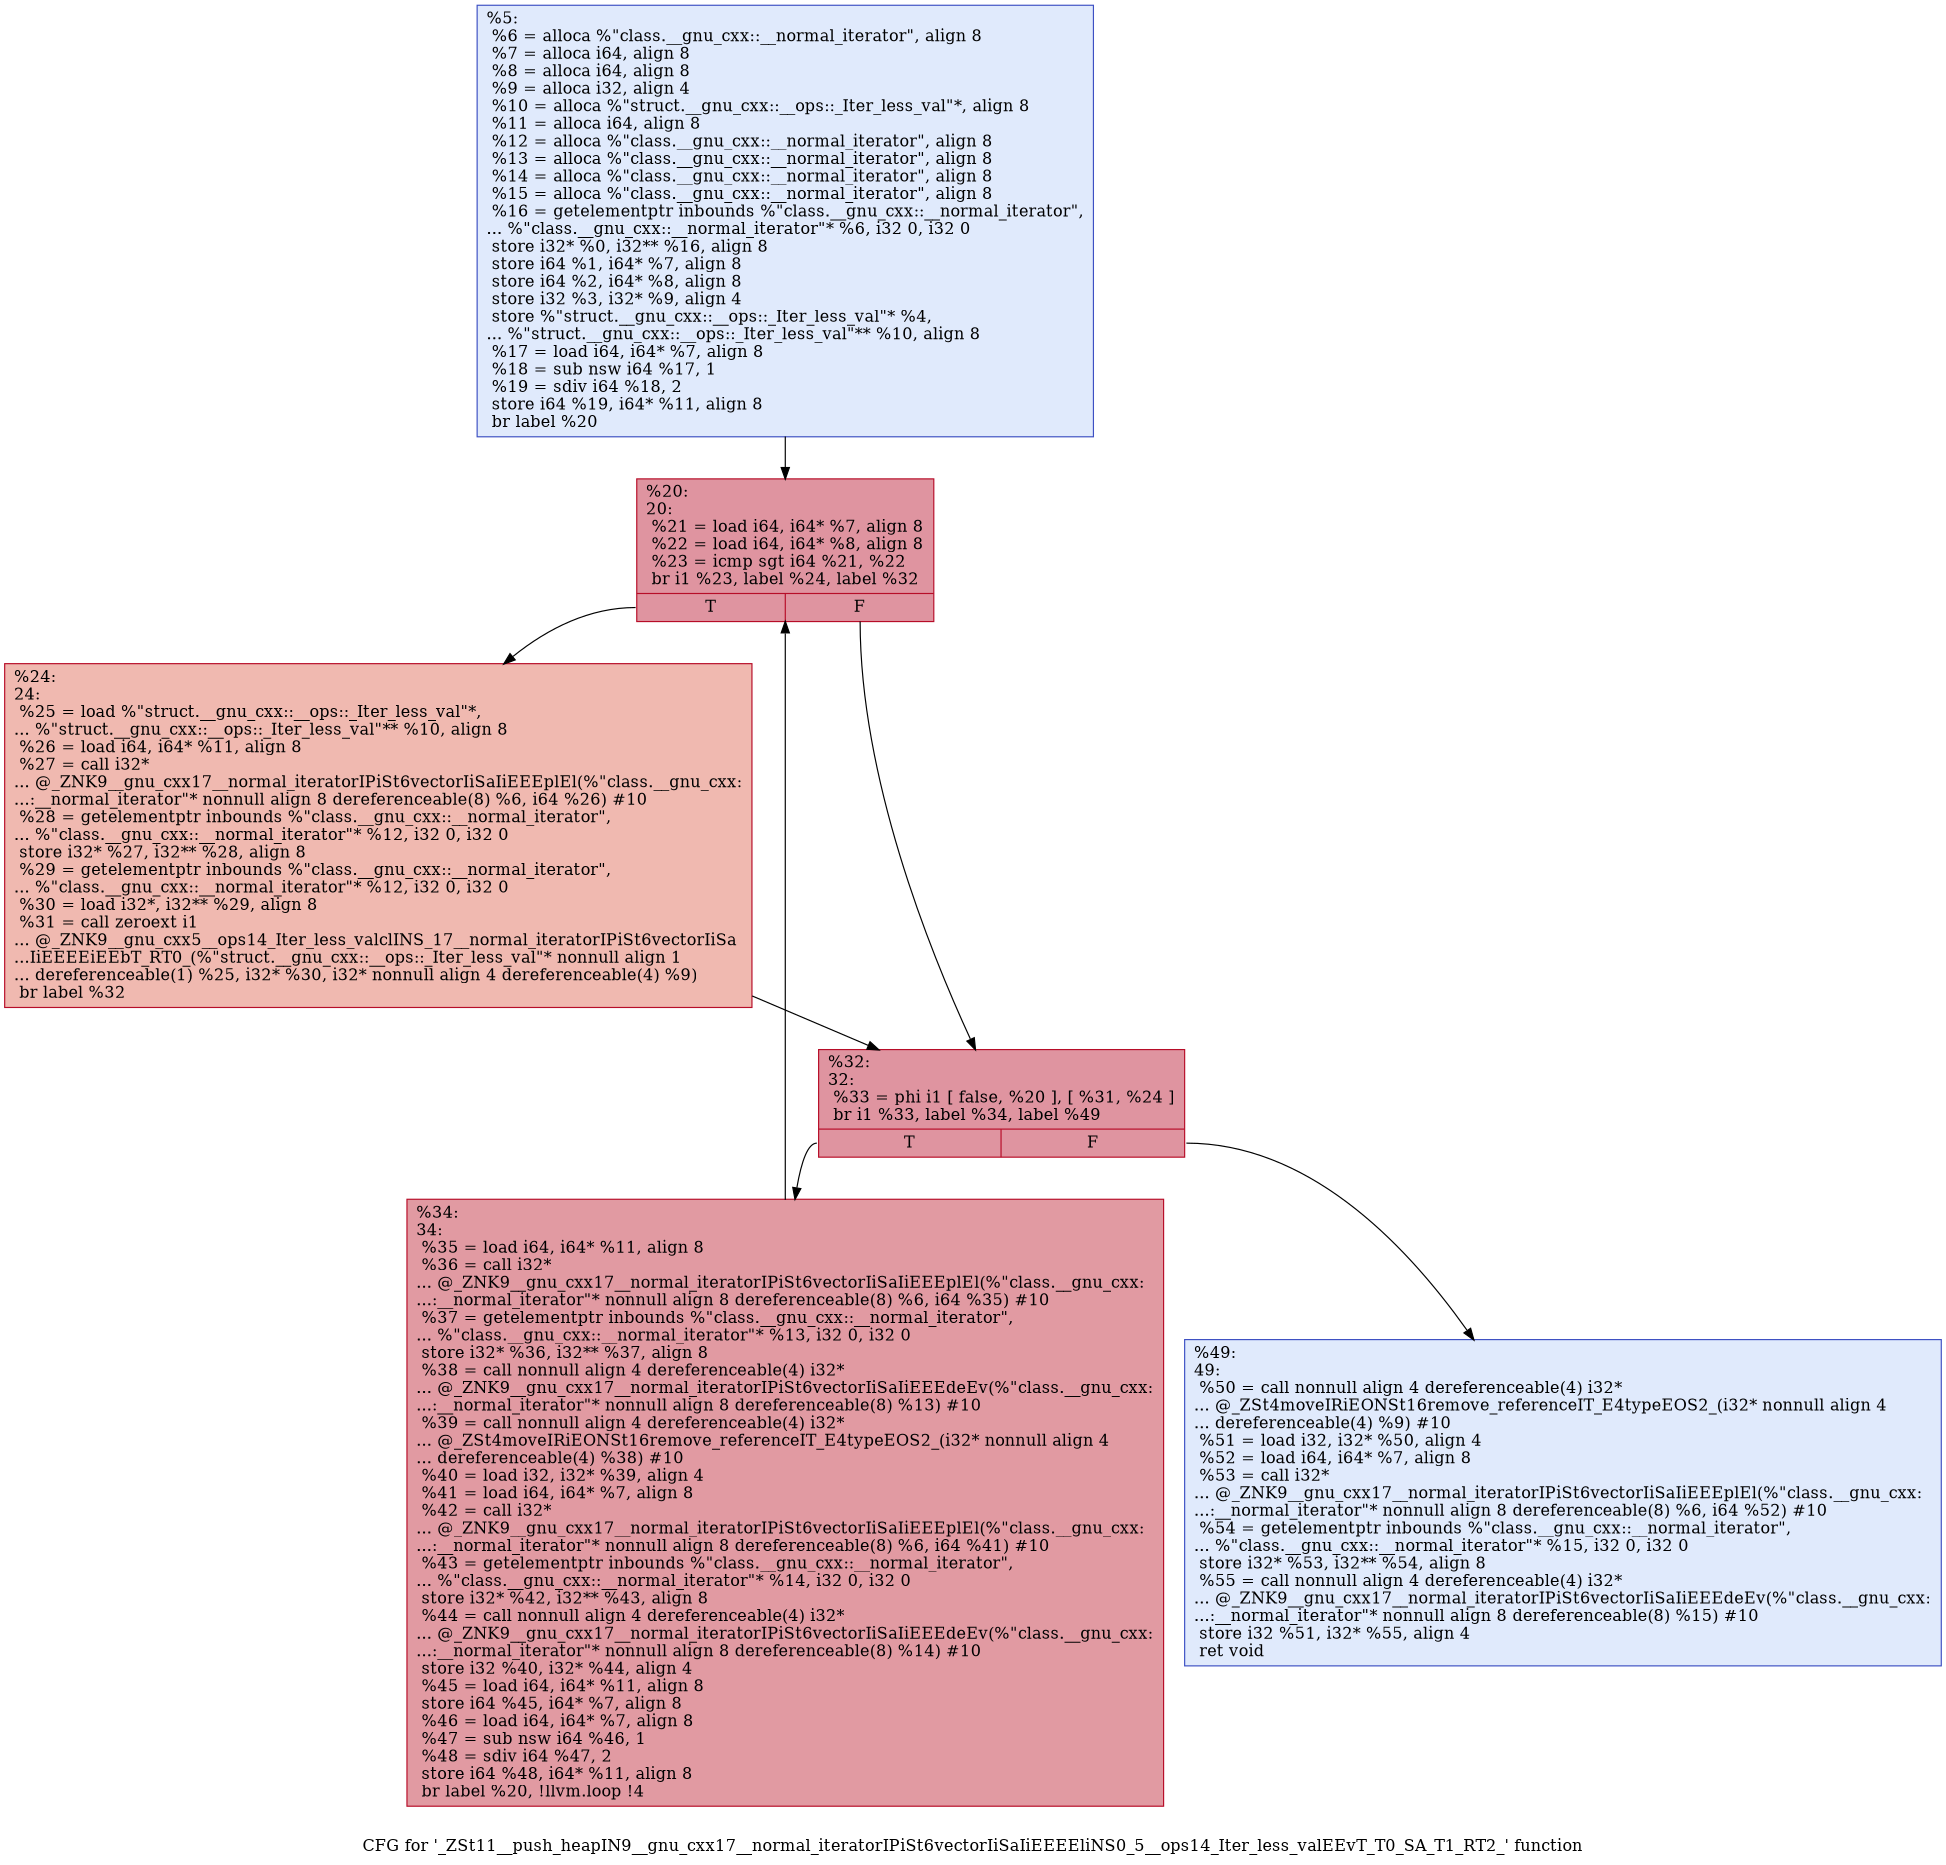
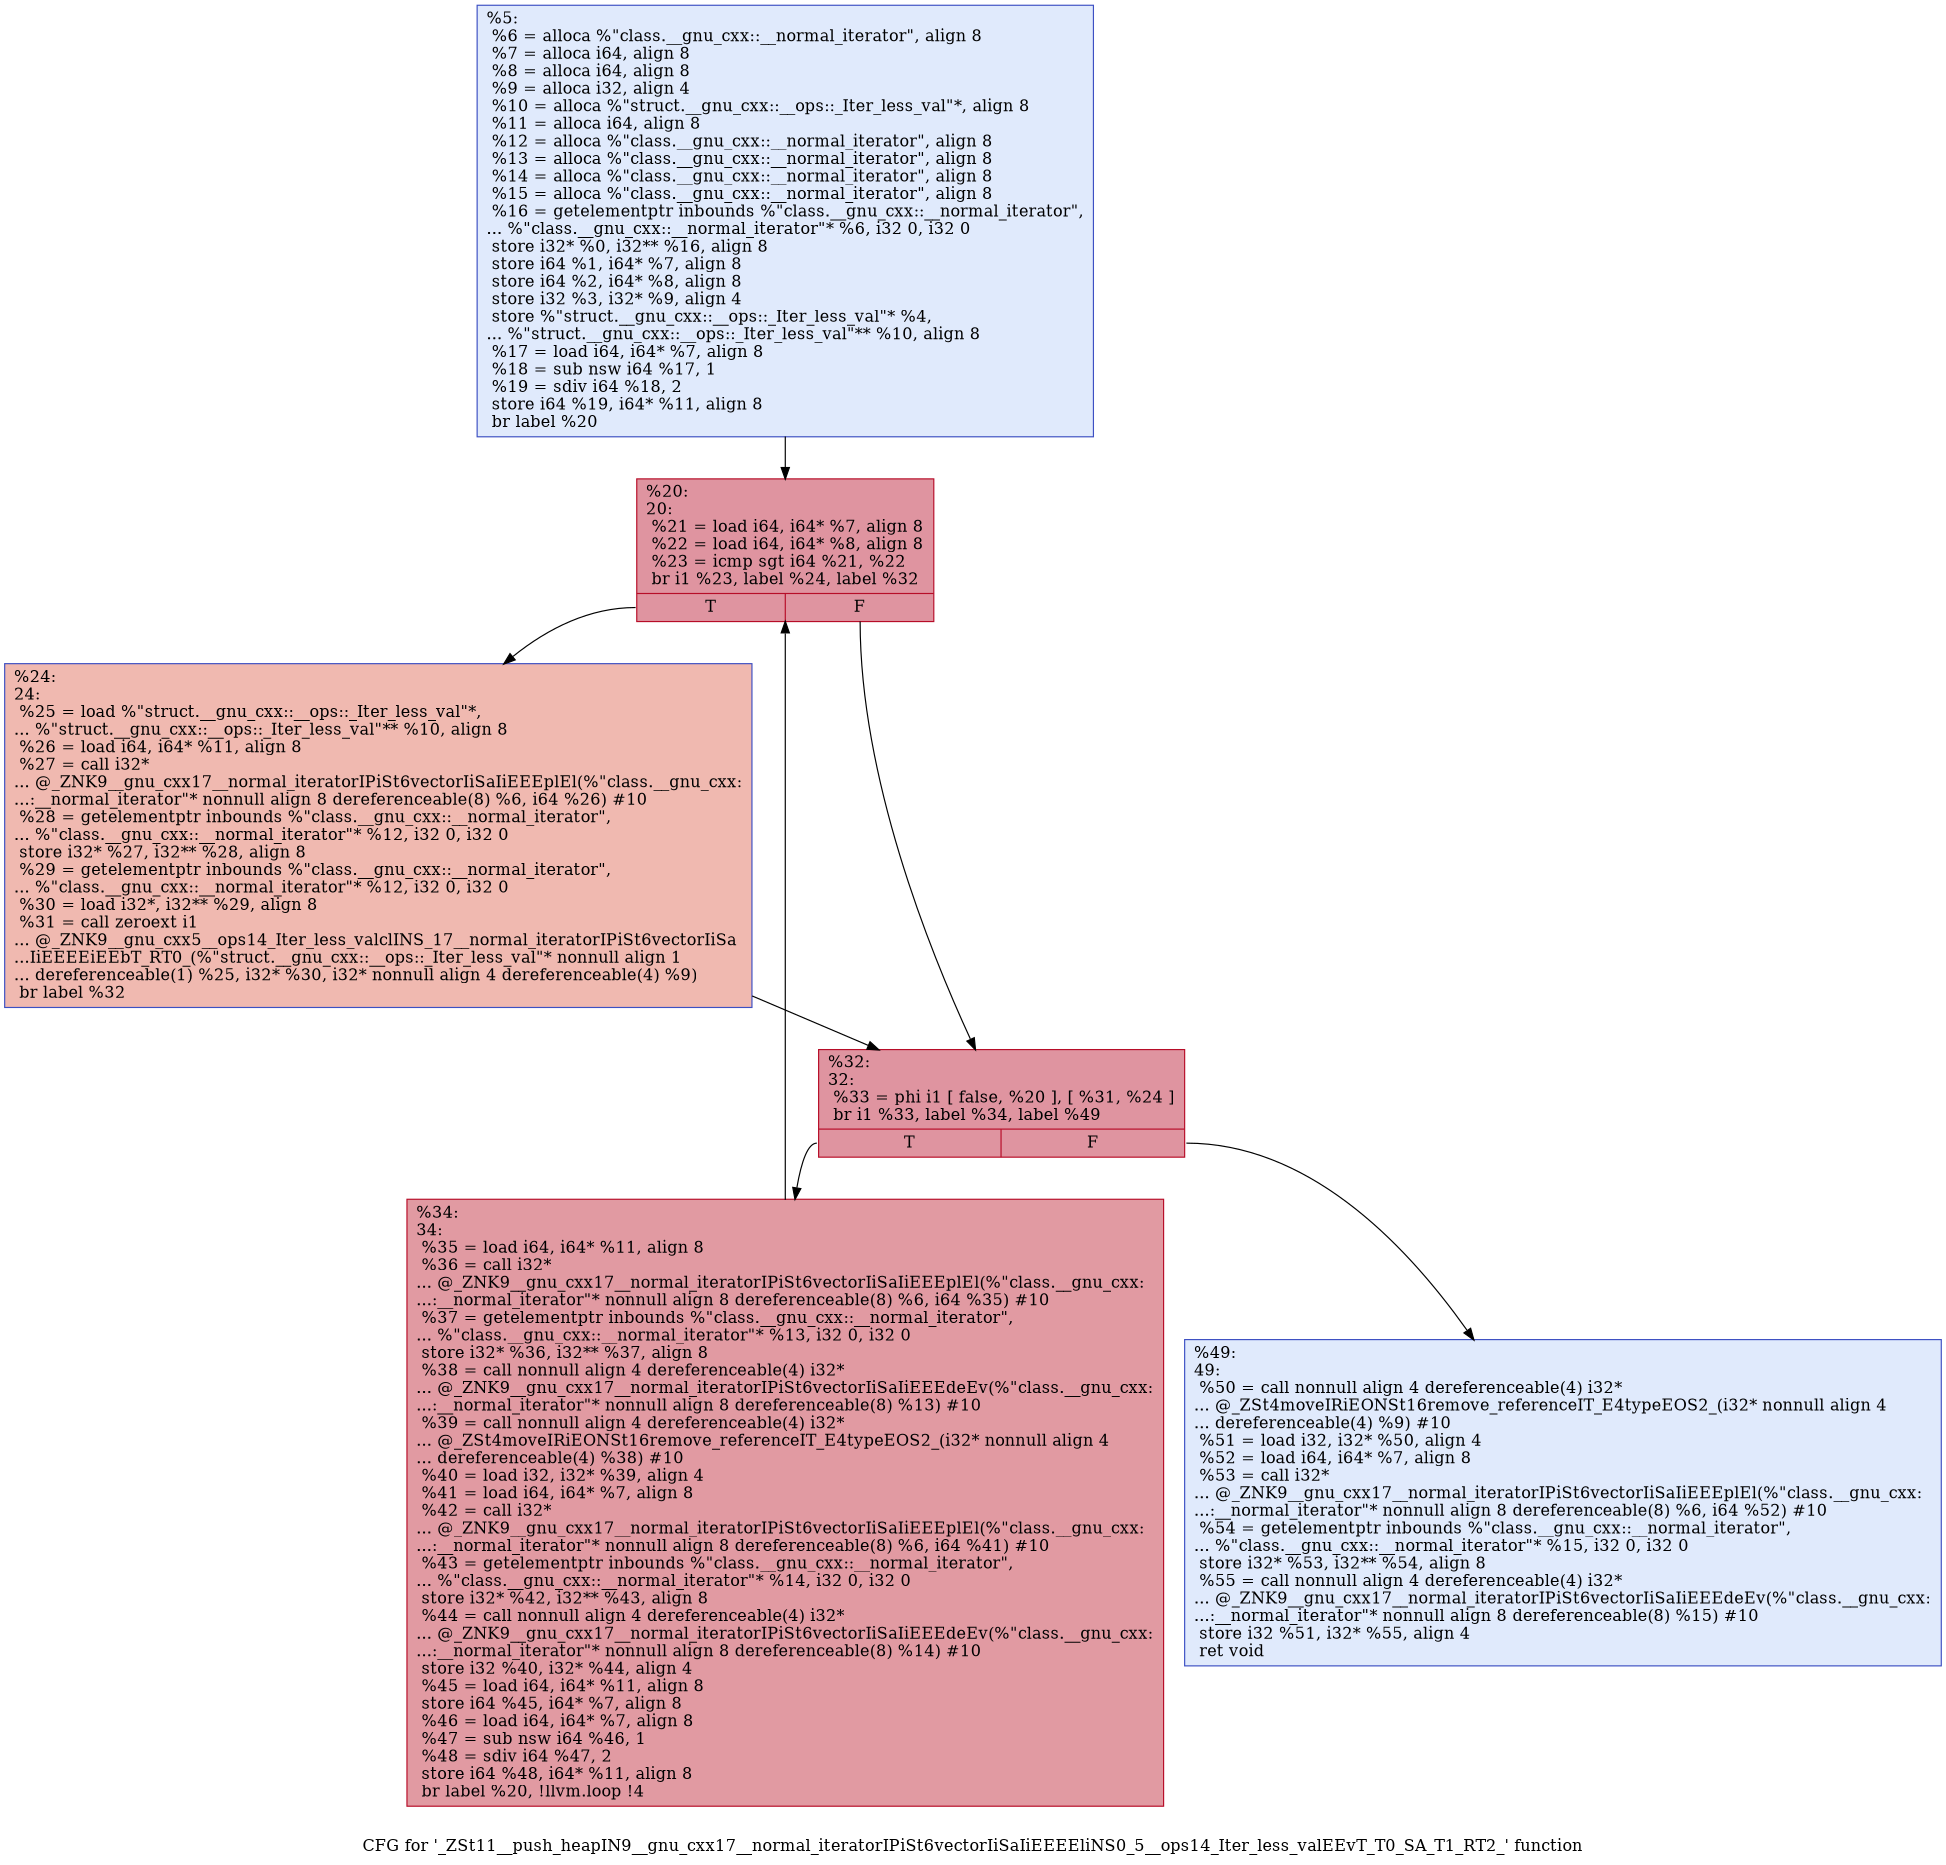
node "%24:": color #b70d28ff -> #3d50c3ff
